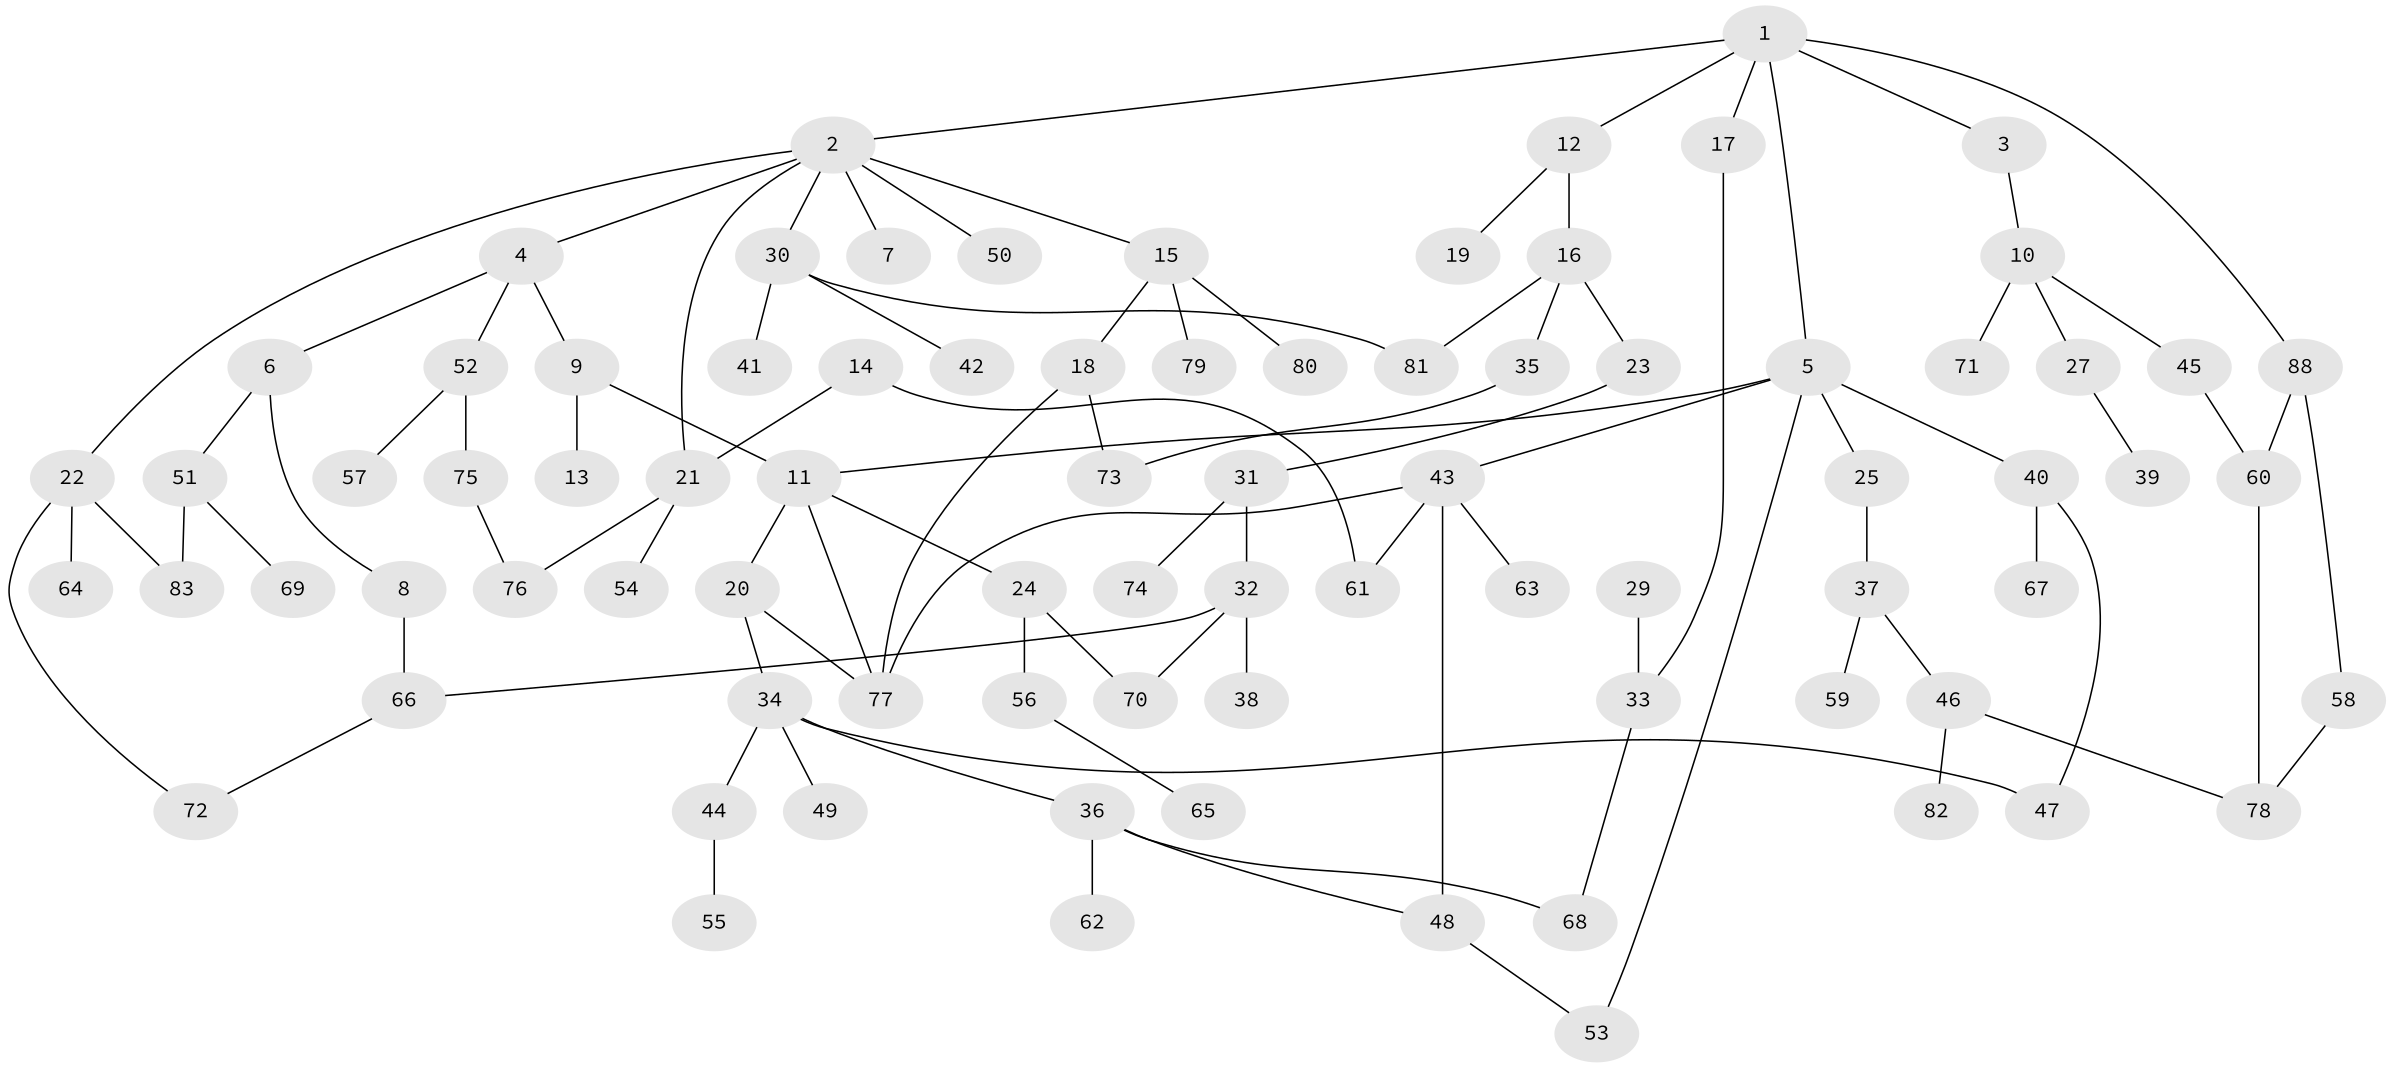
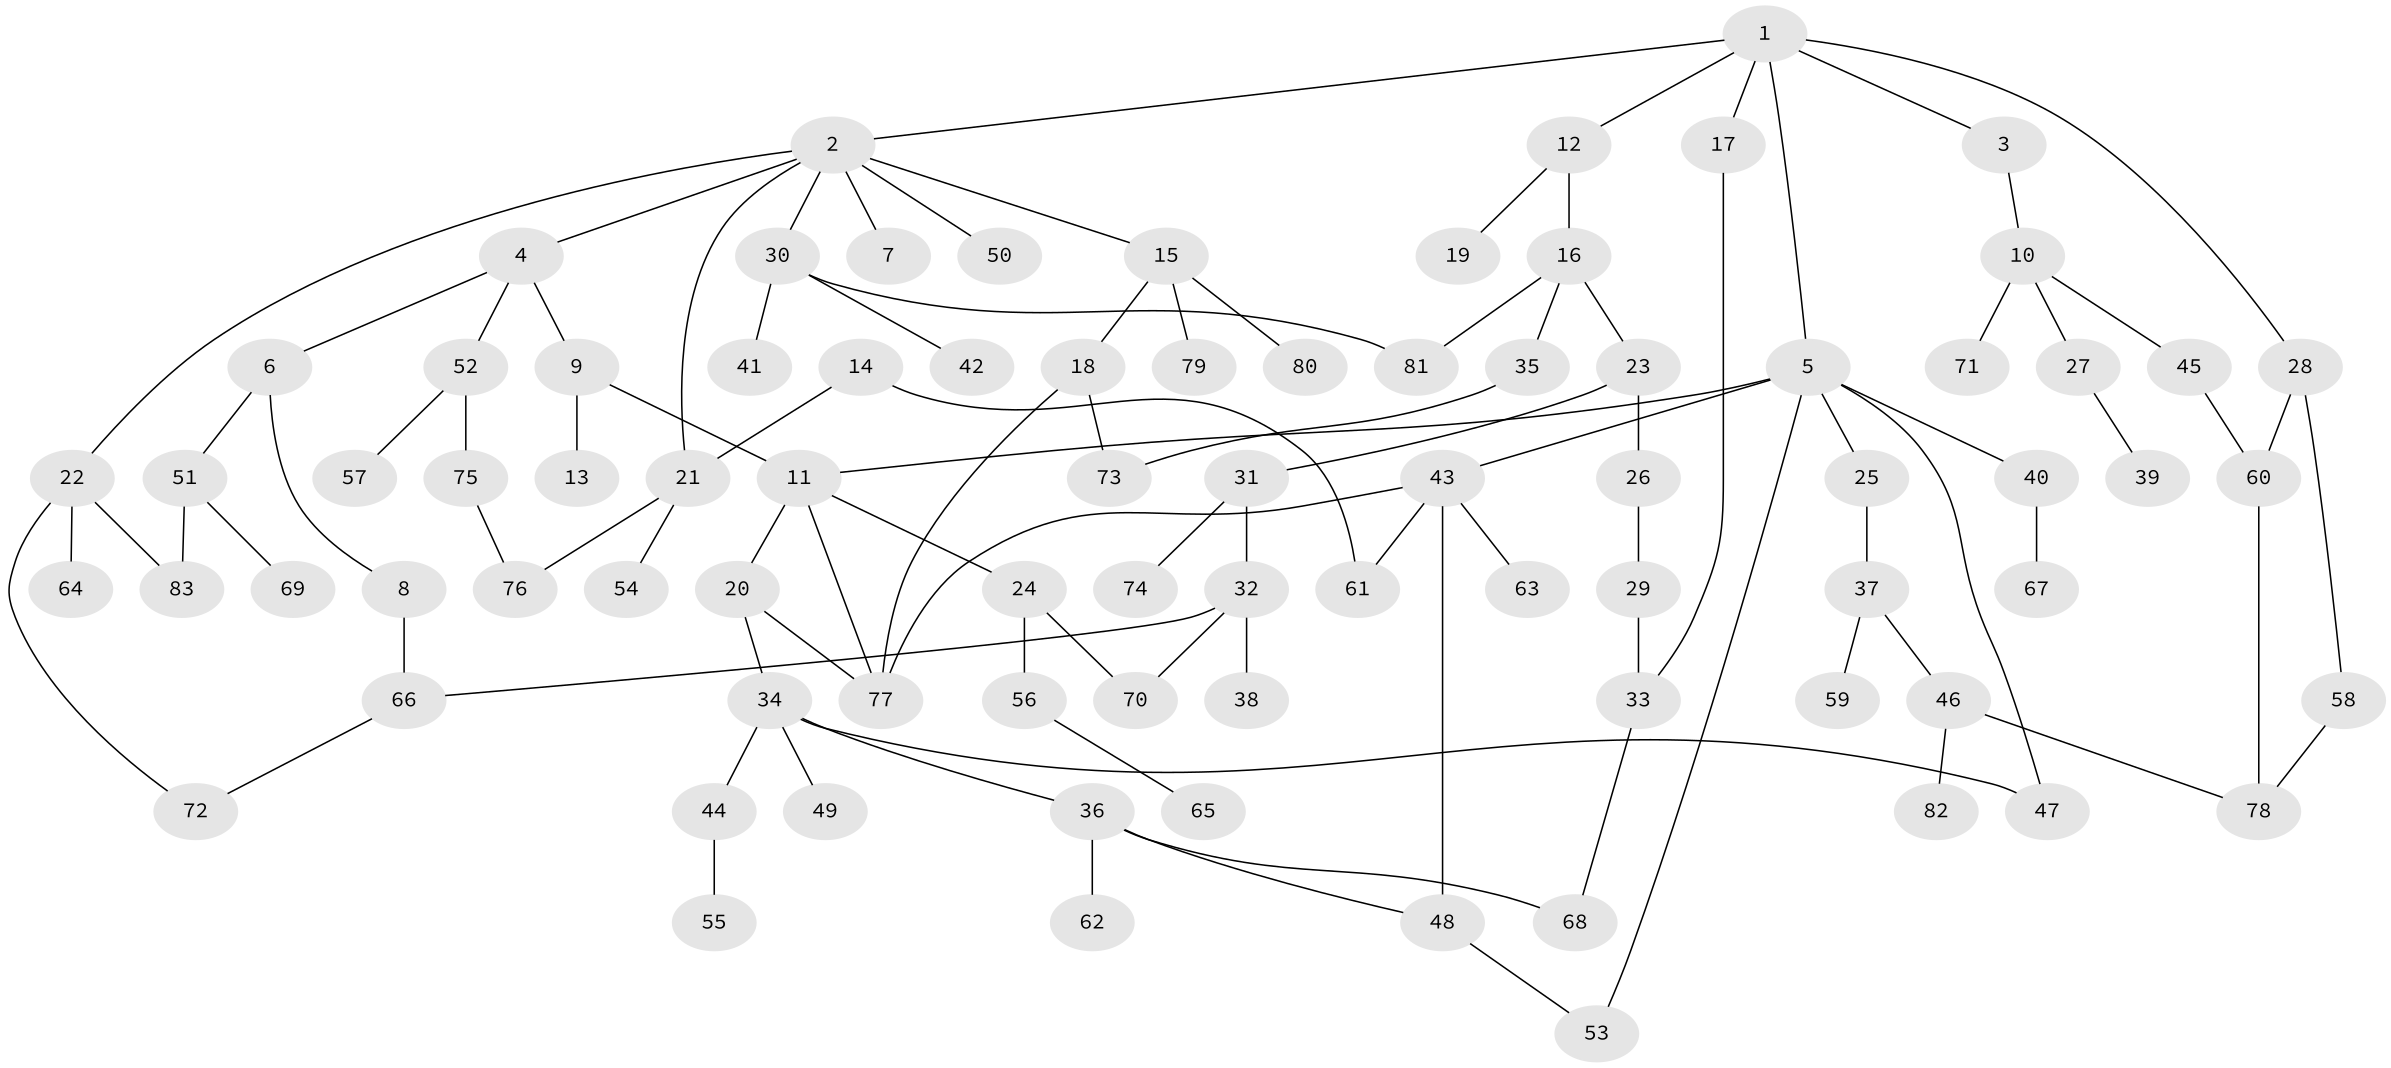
node "88": label "88" -> "28"
node "26": added
edge "40" -- "47": now "5" -- "47"
